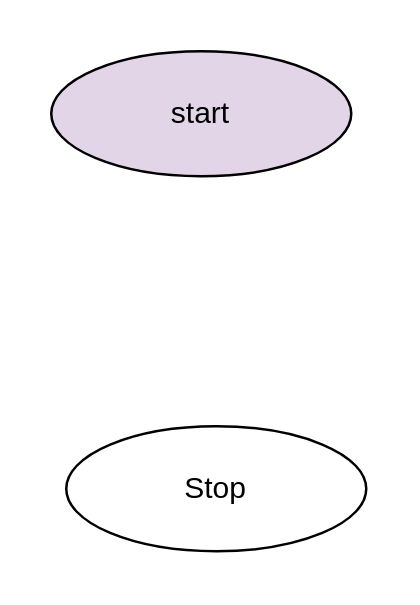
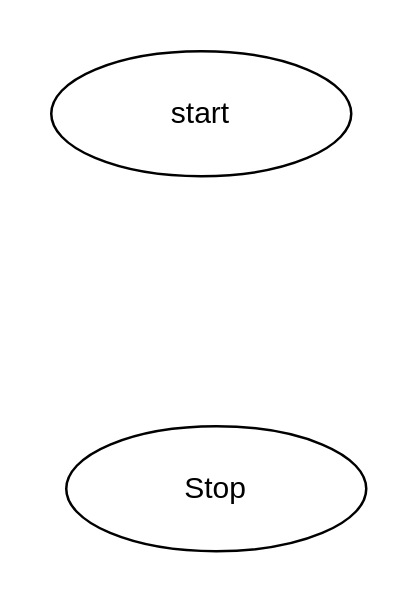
node "start": fillcolor #e1d5e7 -> #ffffff
